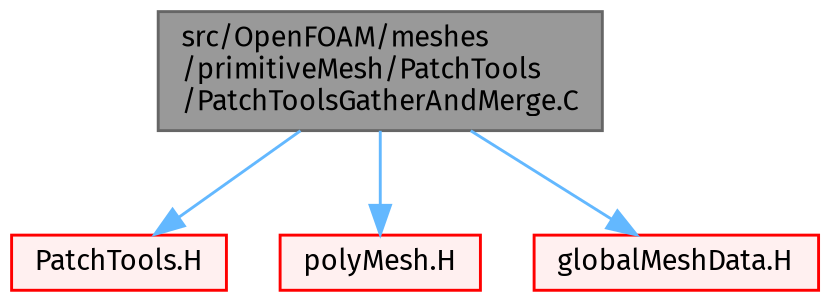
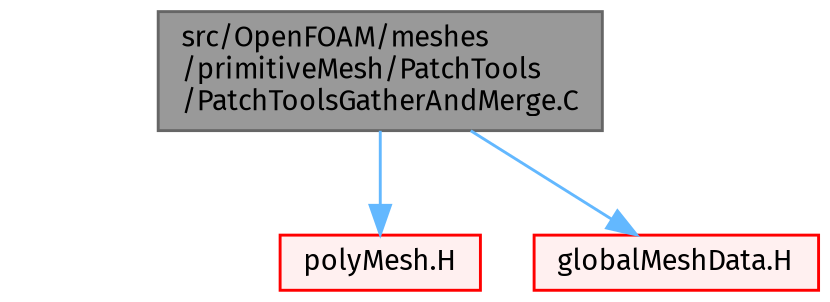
node "PatchTools.H": removed
